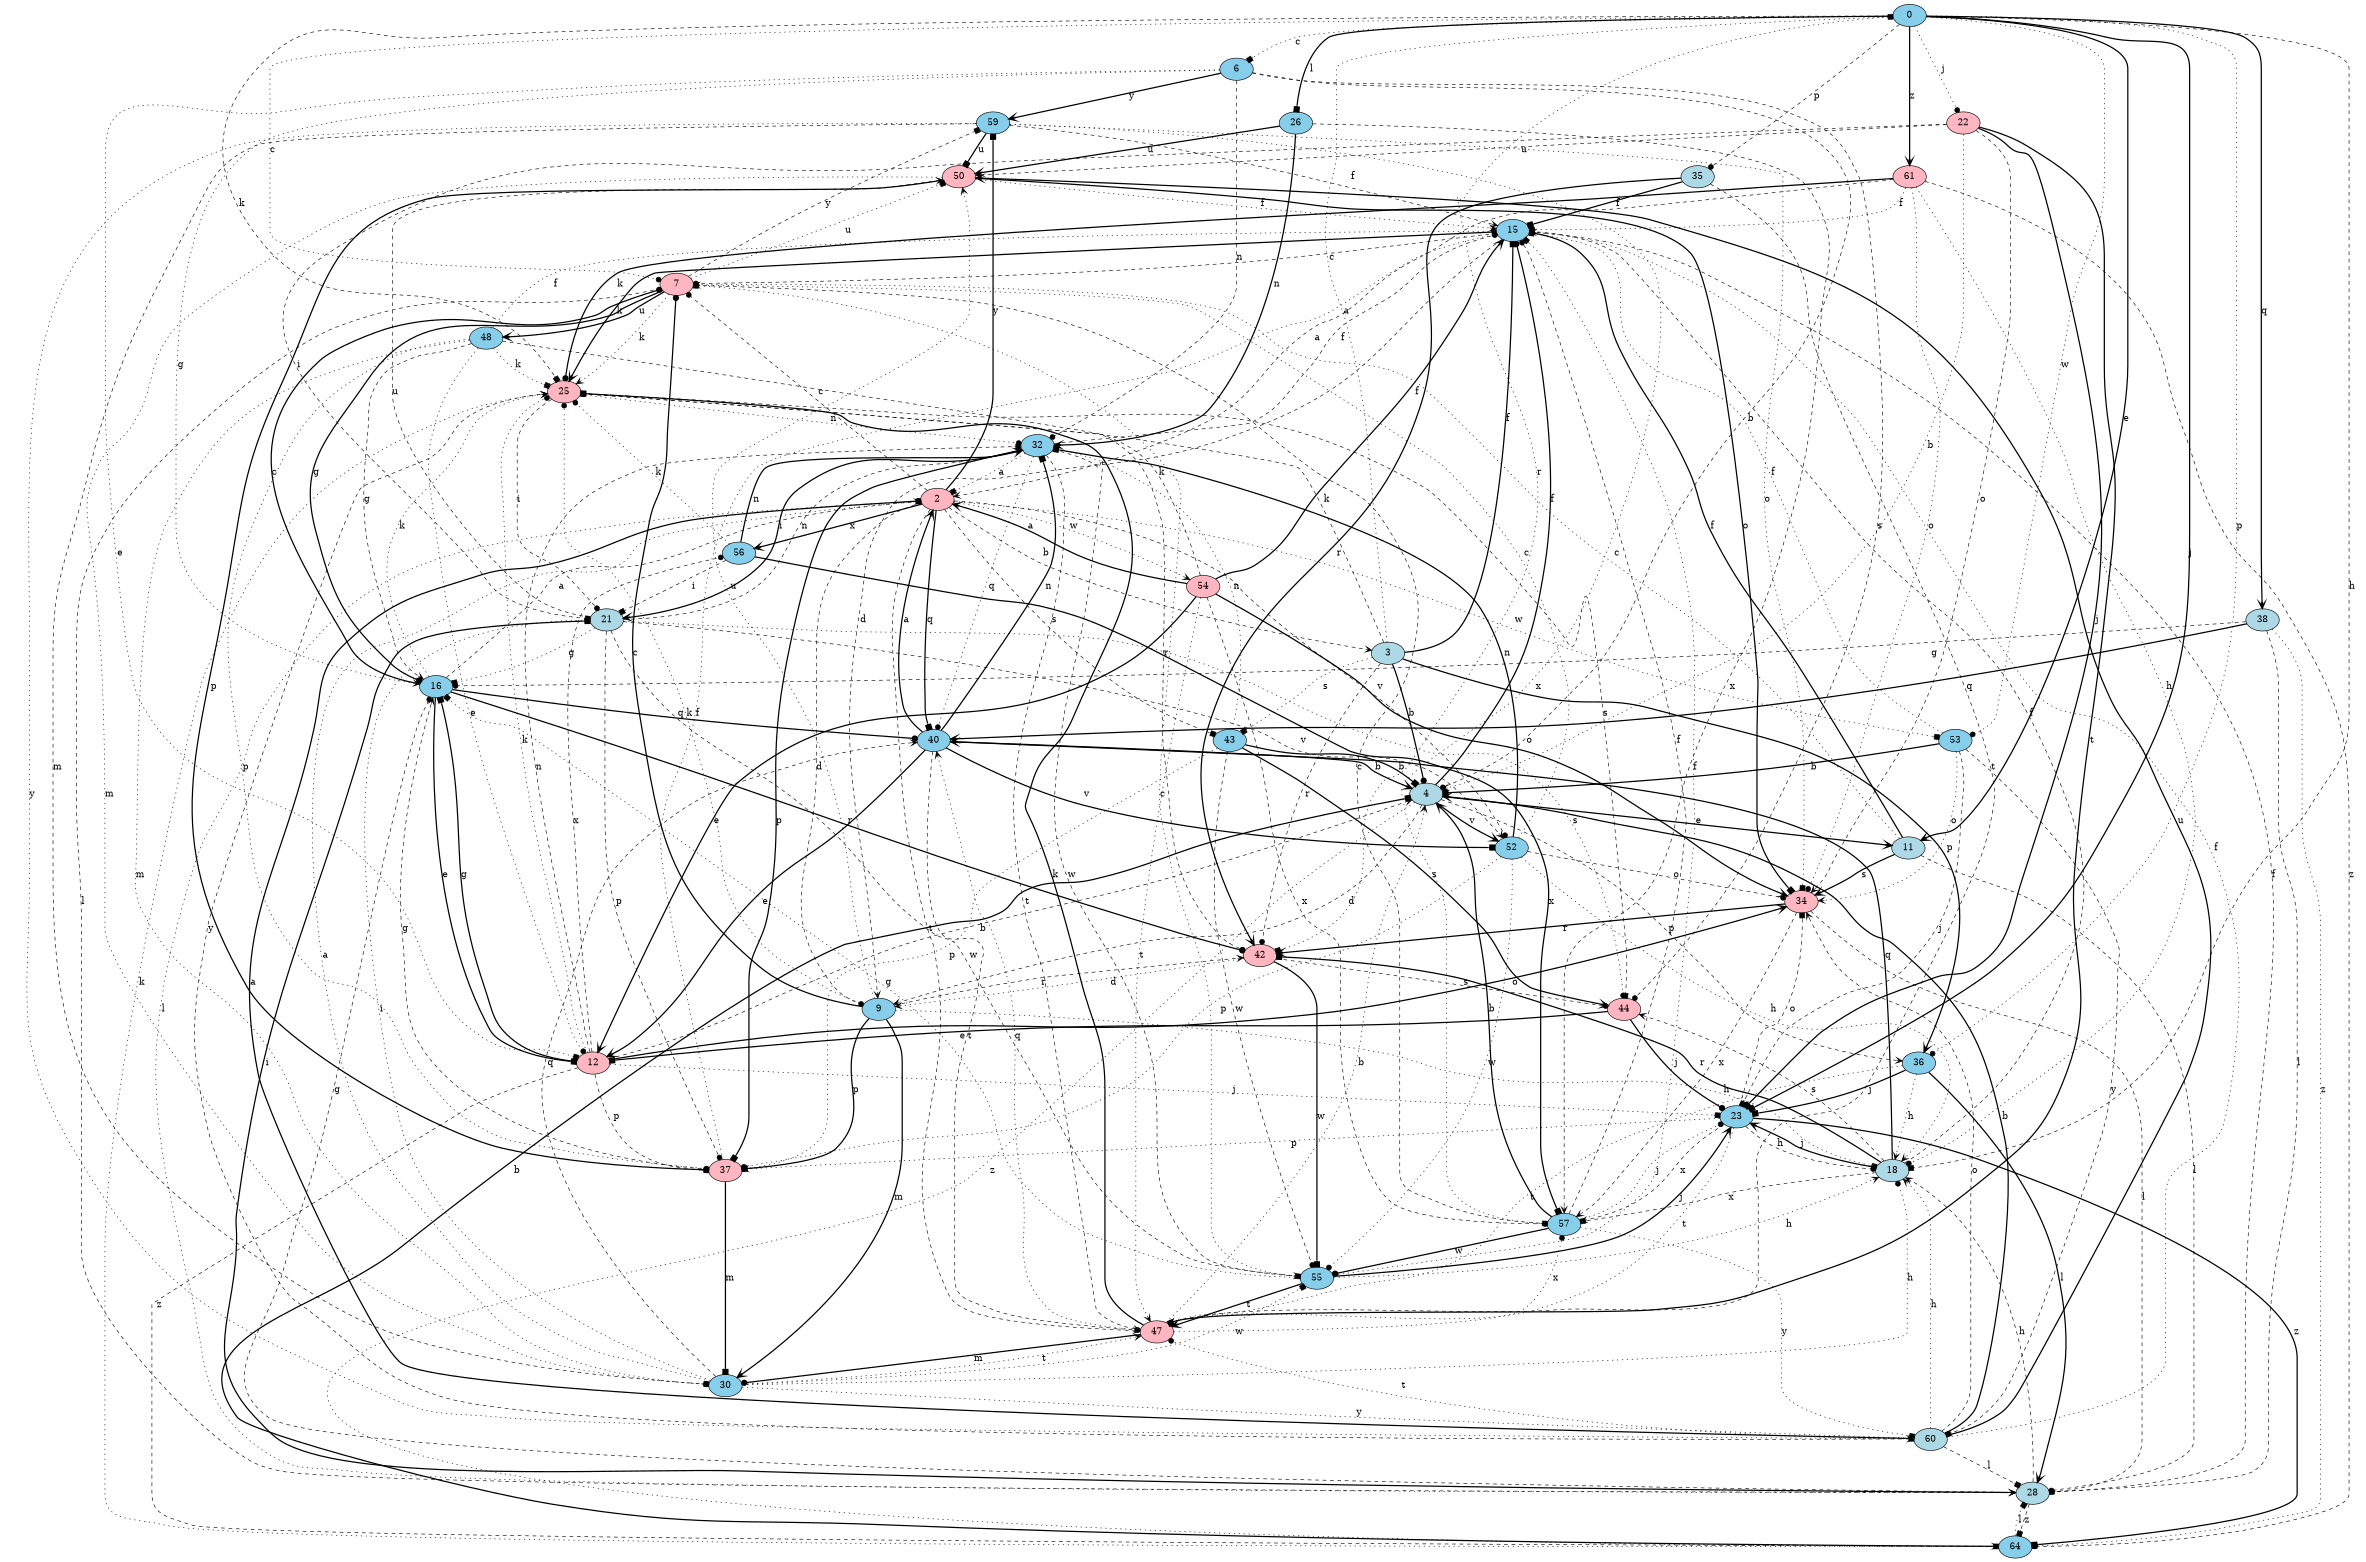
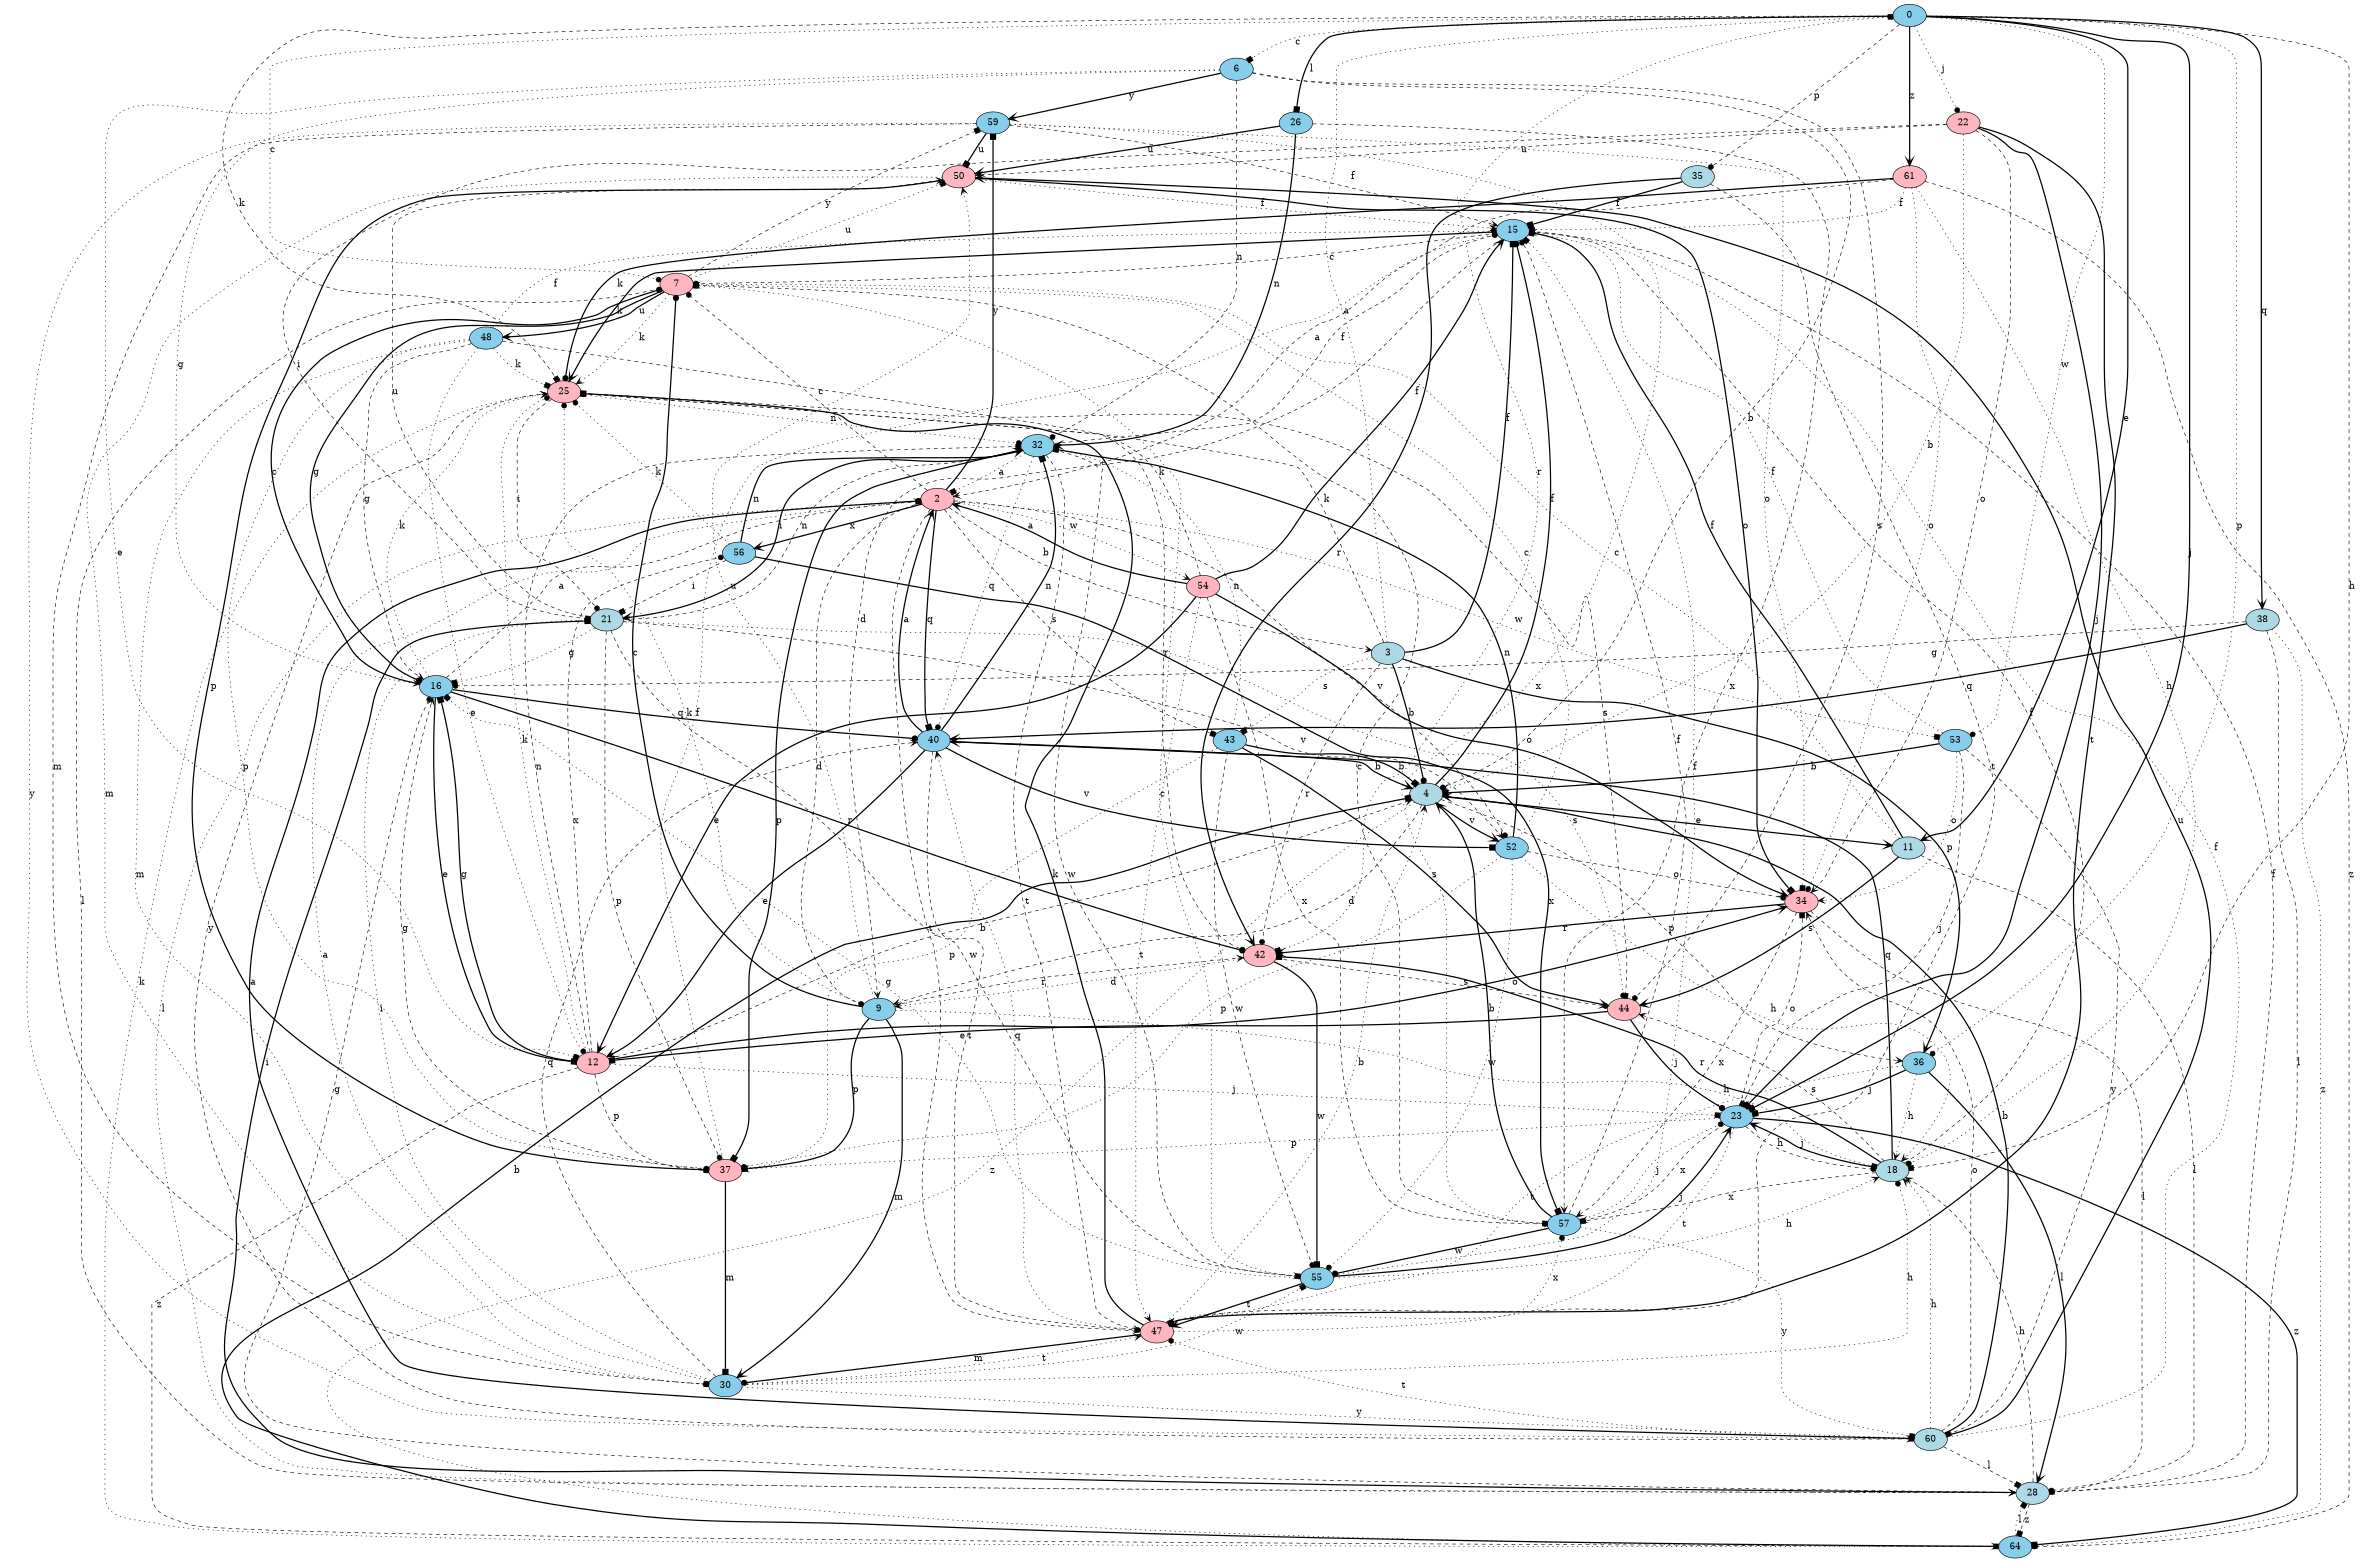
edge "11" -> "34": now "11" -> "44"
